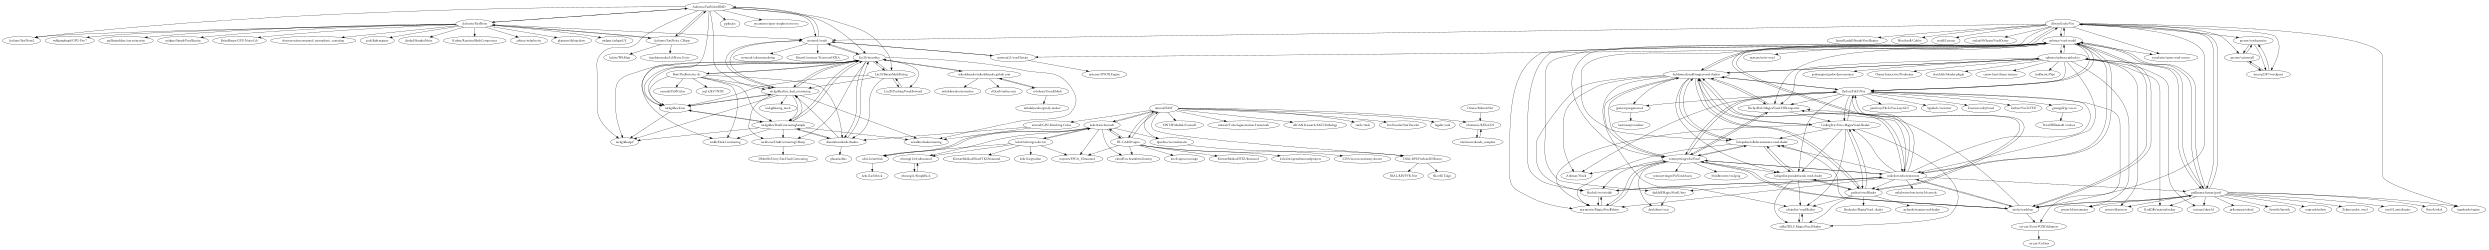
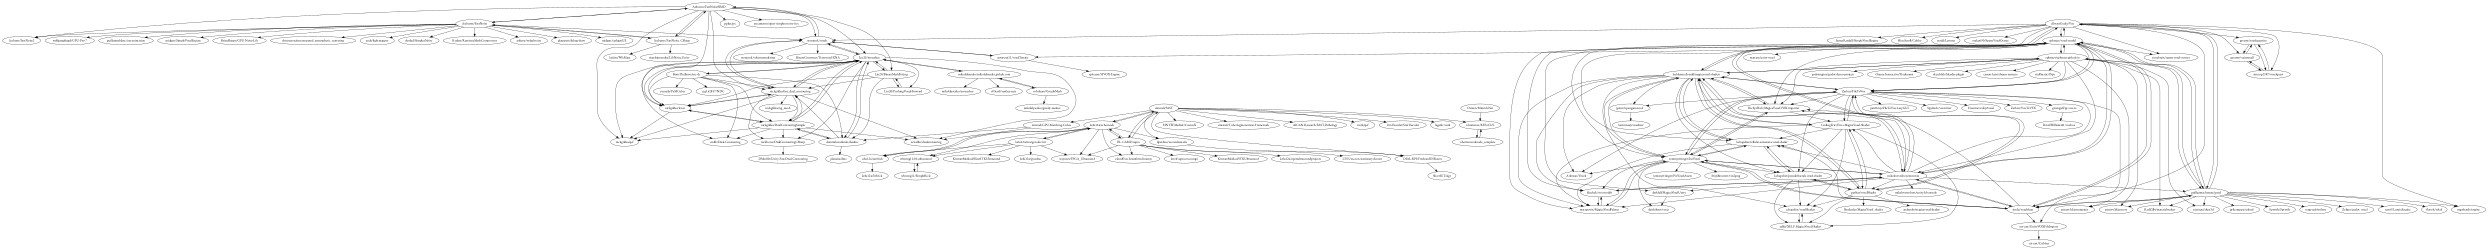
edge "lachlanmcdonald/magicavoxel-shaders" -> "mattperrin/MagicaVoxelPalettes": added
node "vmtk/vmtk": label "vmtk/vmtk" -> "vmtk/qef"
node "DIAL-RPI/FVR-Net": removed
